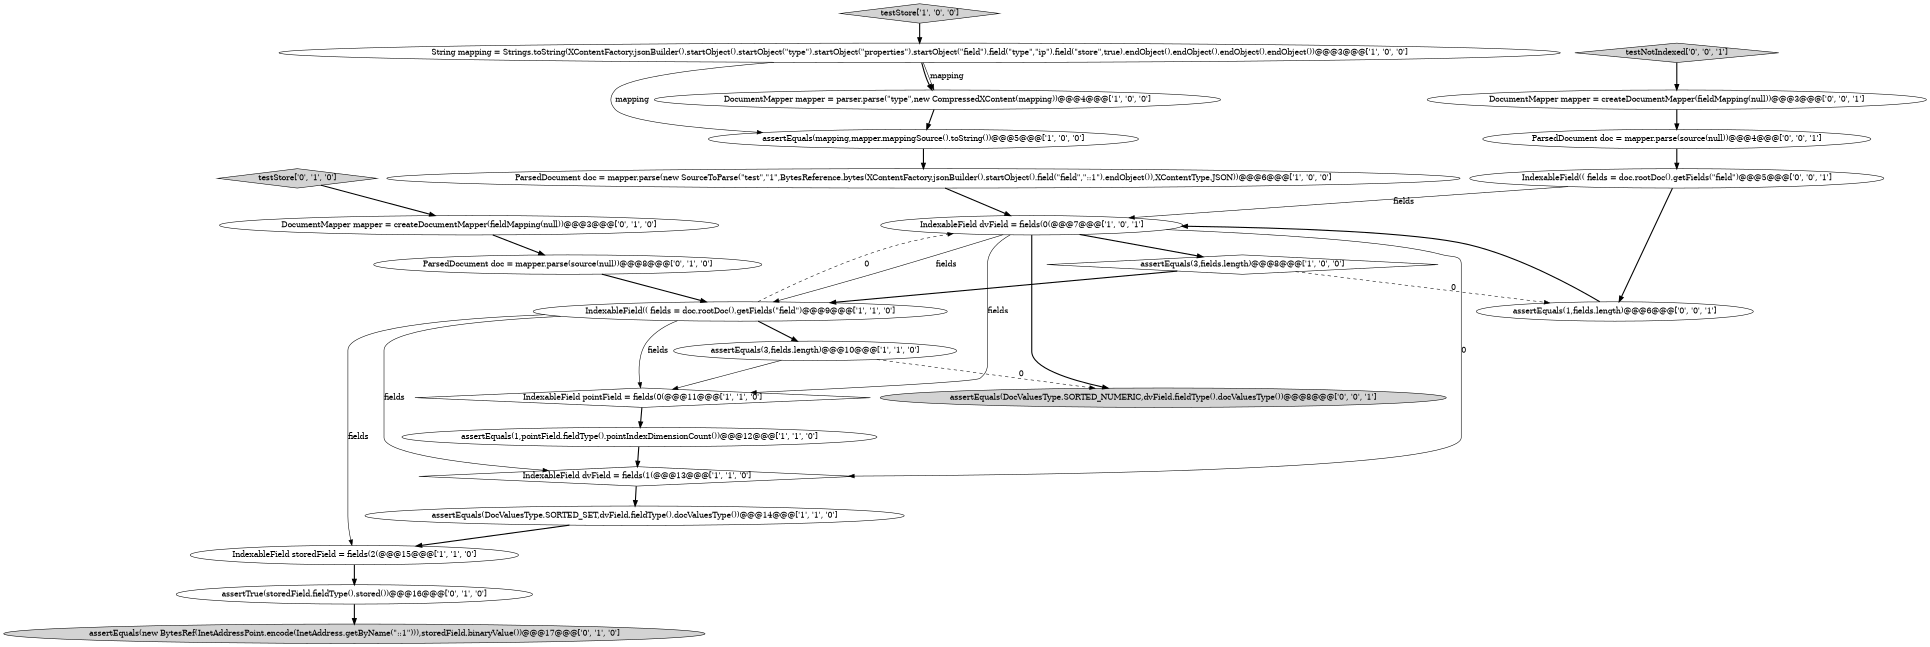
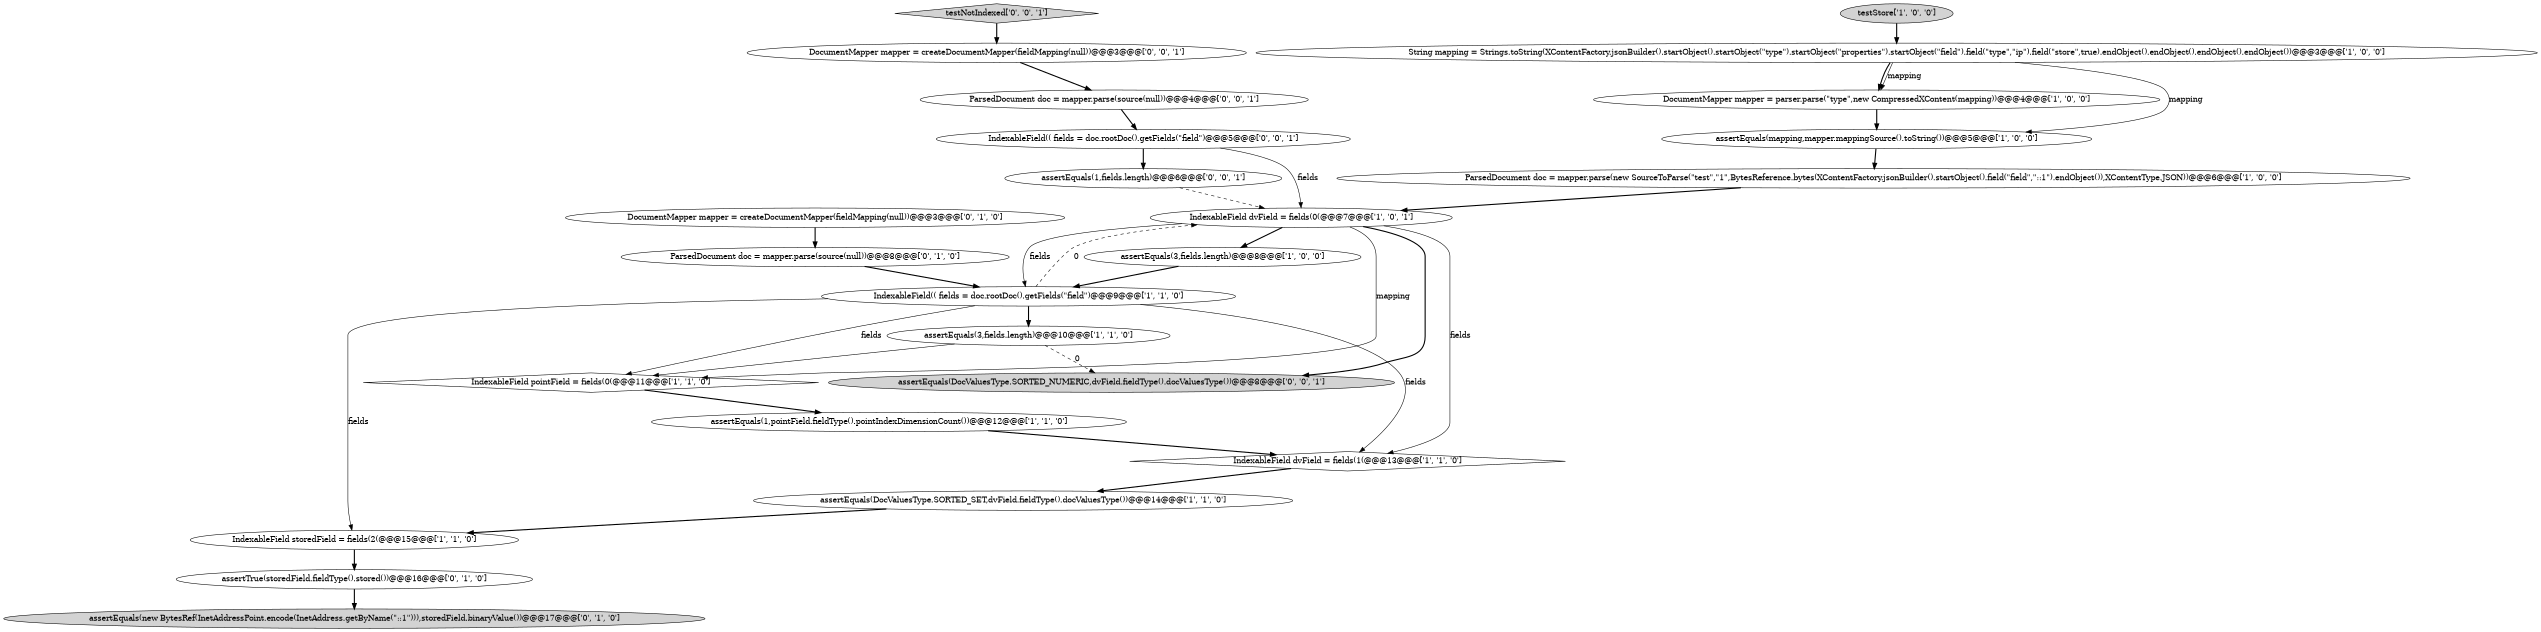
node "testStore['1', '0', '0']": shape diamond -> ellipse
node "testStore['0', '1', '0']": removed
edge "assertEquals(1,fields.length)@@@6@@@['0', '0', '1']" -> "IndexableField dvField = fields(0(@@@7@@@['1', '0', '1']": style bold -> dashed
node "assertEquals(3,fields.length)@@@8@@@['1', '0', '0']": shape diamond -> ellipse
edge "assertEquals(3,fields.length)@@@8@@@['1', '0', '0']" -> "assertEquals(1,fields.length)@@@6@@@['0', '0', '1']": removed, label "0"
edge "IndexableField dvField = fields(0(@@@7@@@['1', '0', '1']" -> "IndexableField pointField = fields(0(@@@11@@@['1', '1', '0']": label "fields" -> "mapping"
edge "IndexableField dvField = fields(0(@@@7@@@['1', '0', '1']" -> "IndexableField dvField = fields(1(@@@13@@@['1', '1', '0']": label "0" -> "fields"
